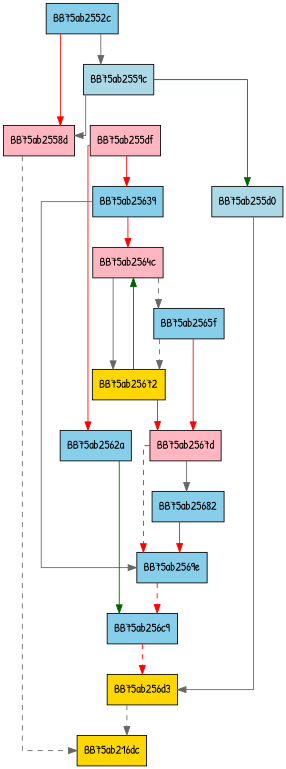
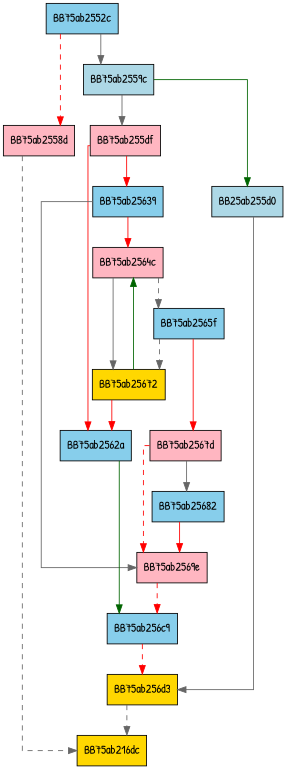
edge "BB75ab2552c" -> "BB75ab2558d": style solid -> dashed
edge "BB75ab2559c" -> "BB75ab2558d": now "BB75ab2559c" -> "BB75ab255df"
node "BB75ab255d0": label "BB75ab255d0" -> "BB25ab255d0"
edge "BB75ab25672" -> "BB75ab2567d": now "BB75ab25672" -> "BB75ab2562a"
node "BB75ab2569e": fillcolor skyblue -> lightpink
